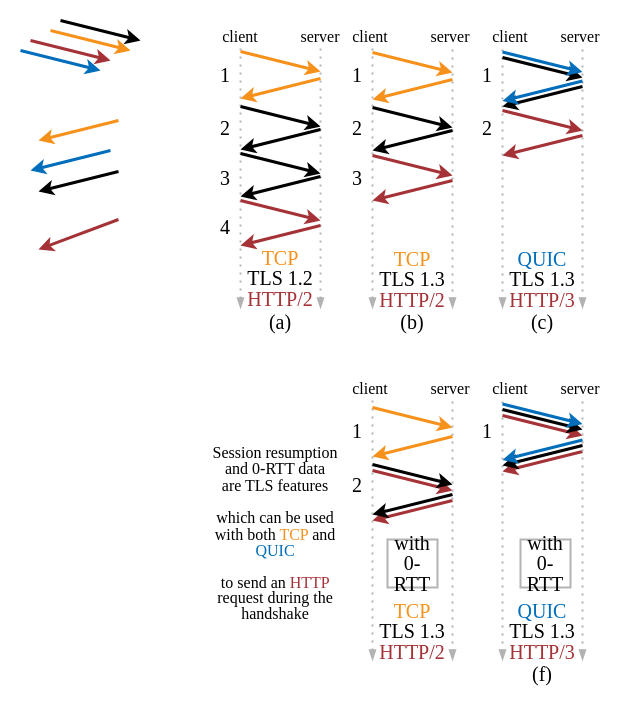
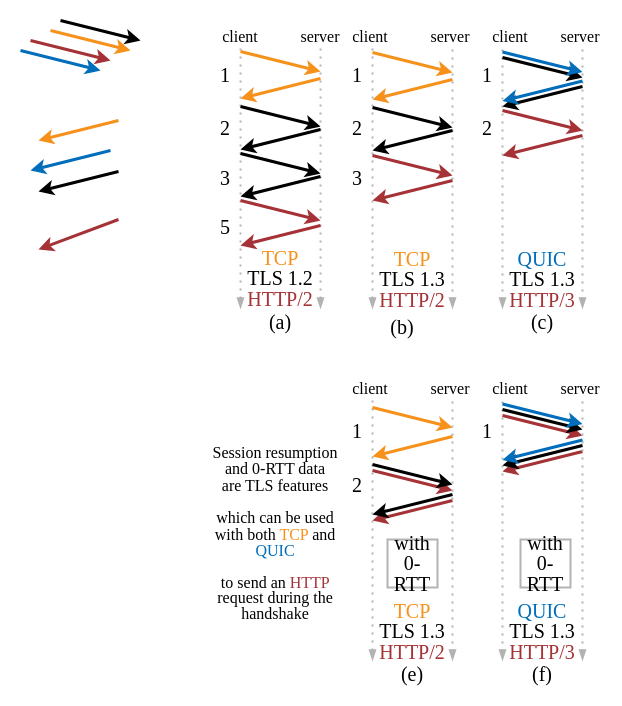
node "4": label "4" -> "5"
node "(b)": moved (413, 323) -> (403, 328)
node "(e)": added
